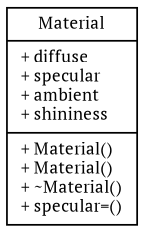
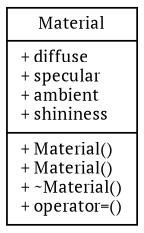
node "Material": text "+ specular=()" -> "+ operator=()"
